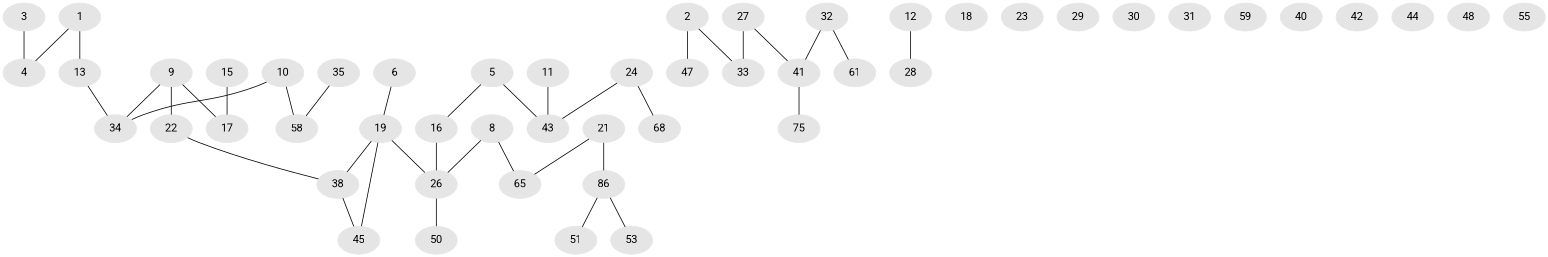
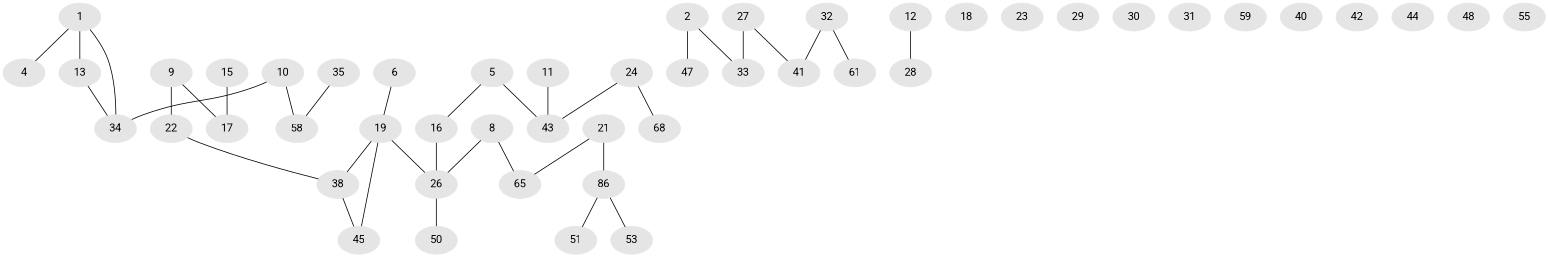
node "3": removed
edge "9" -- "34": now "1" -- "34"
node "75": removed
